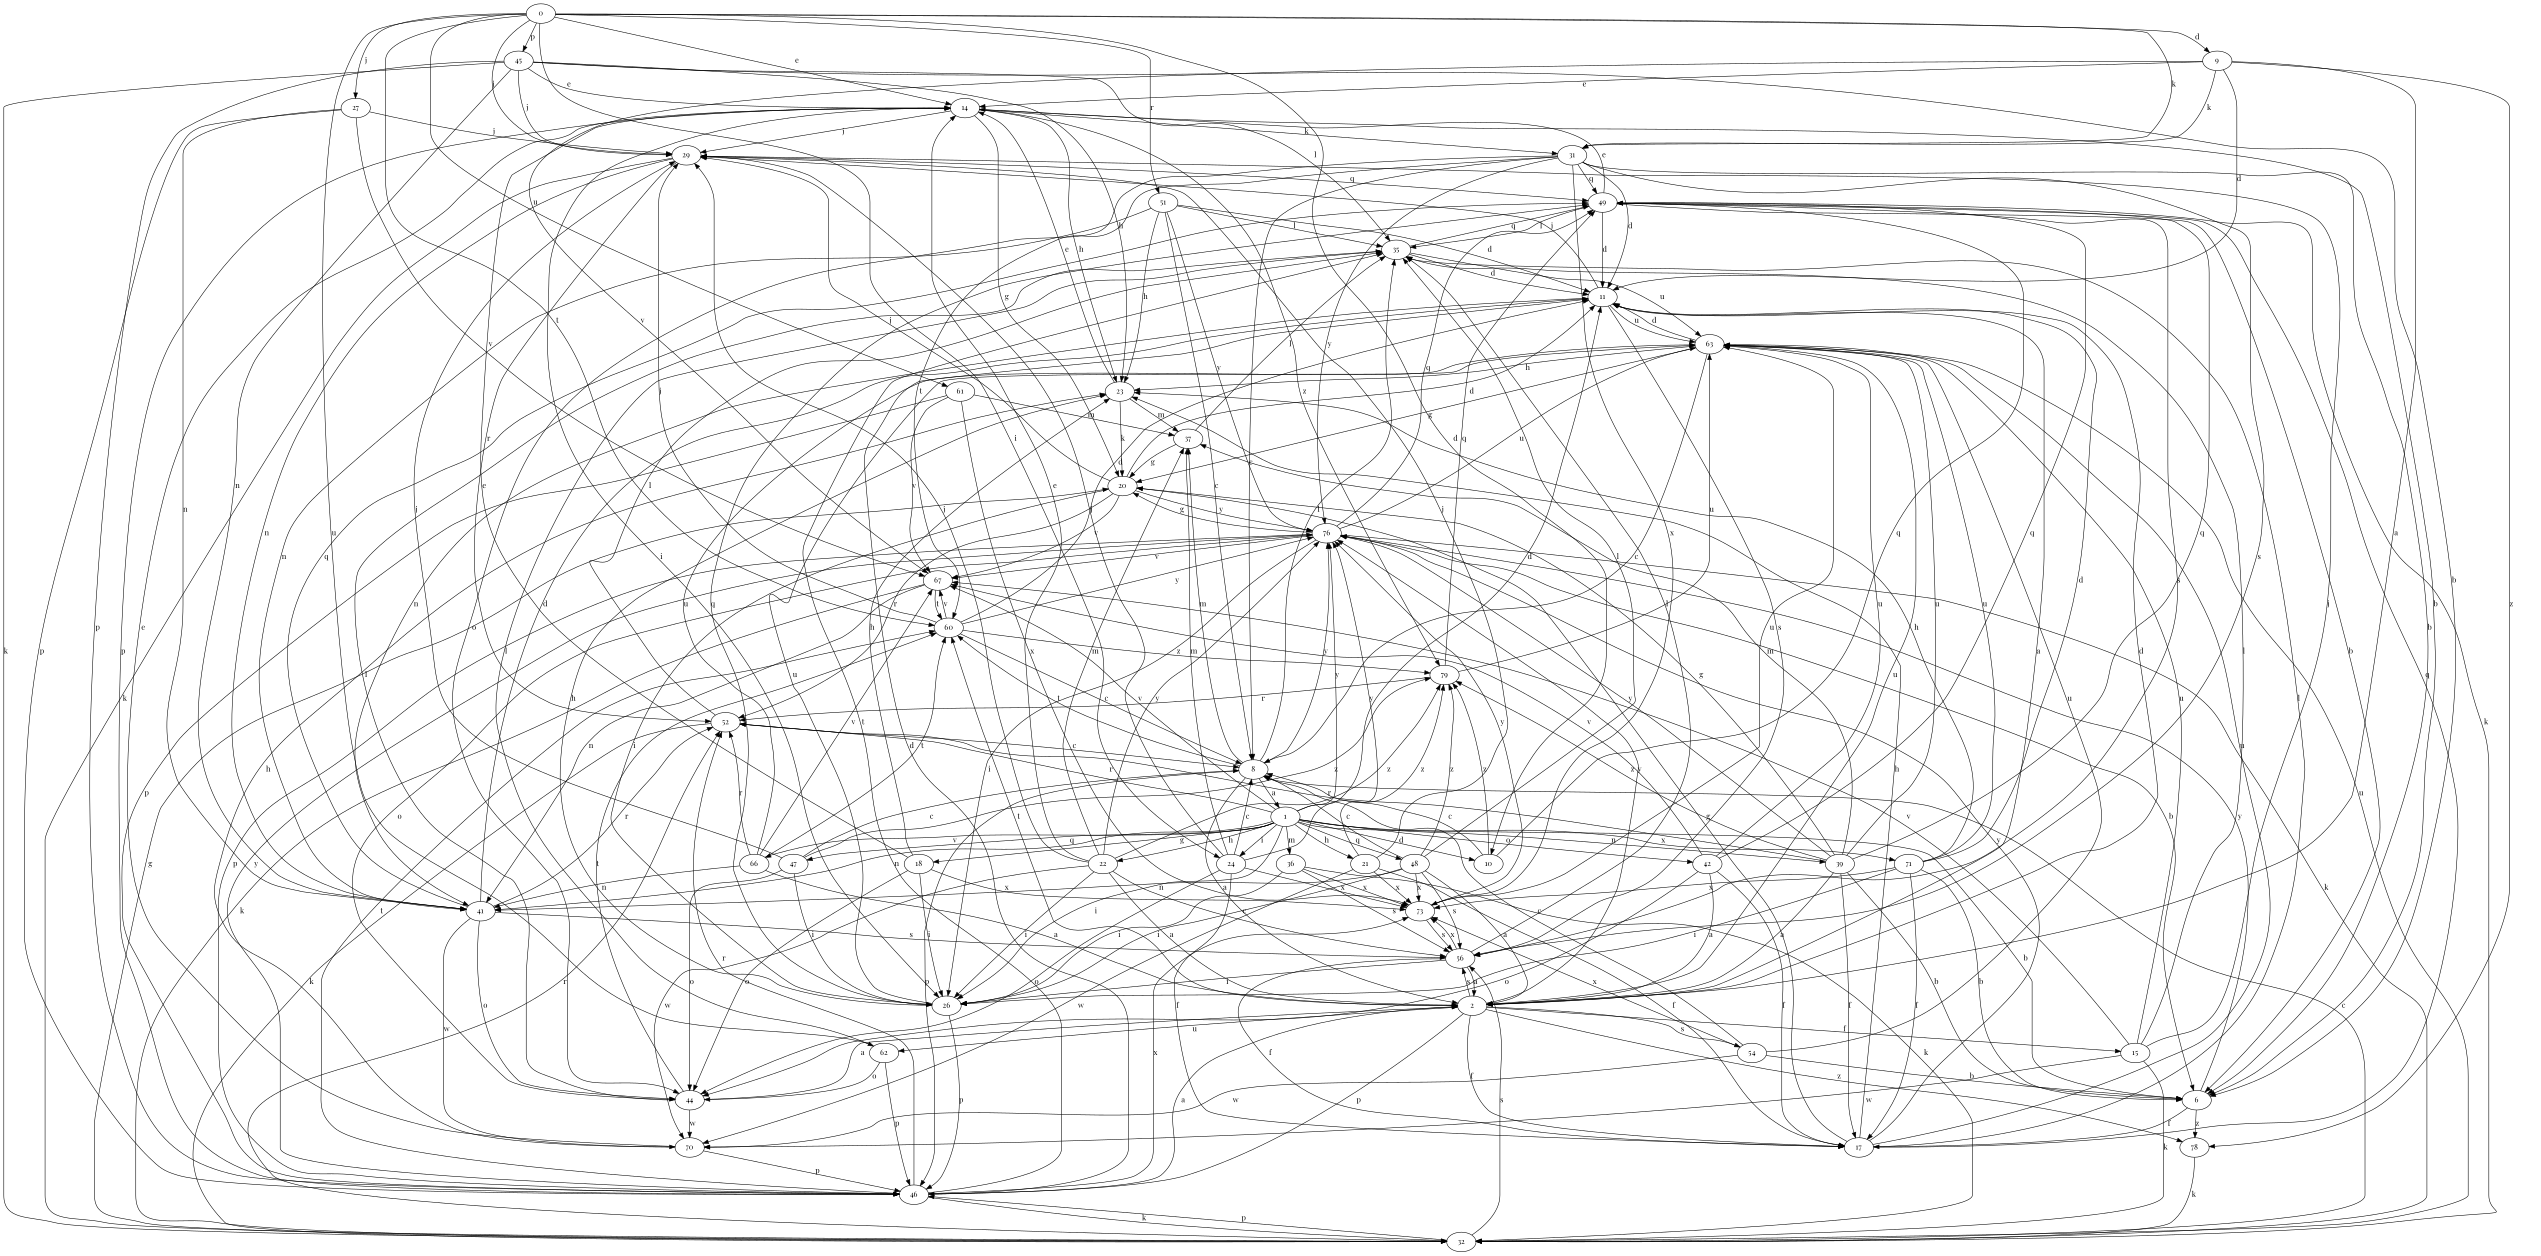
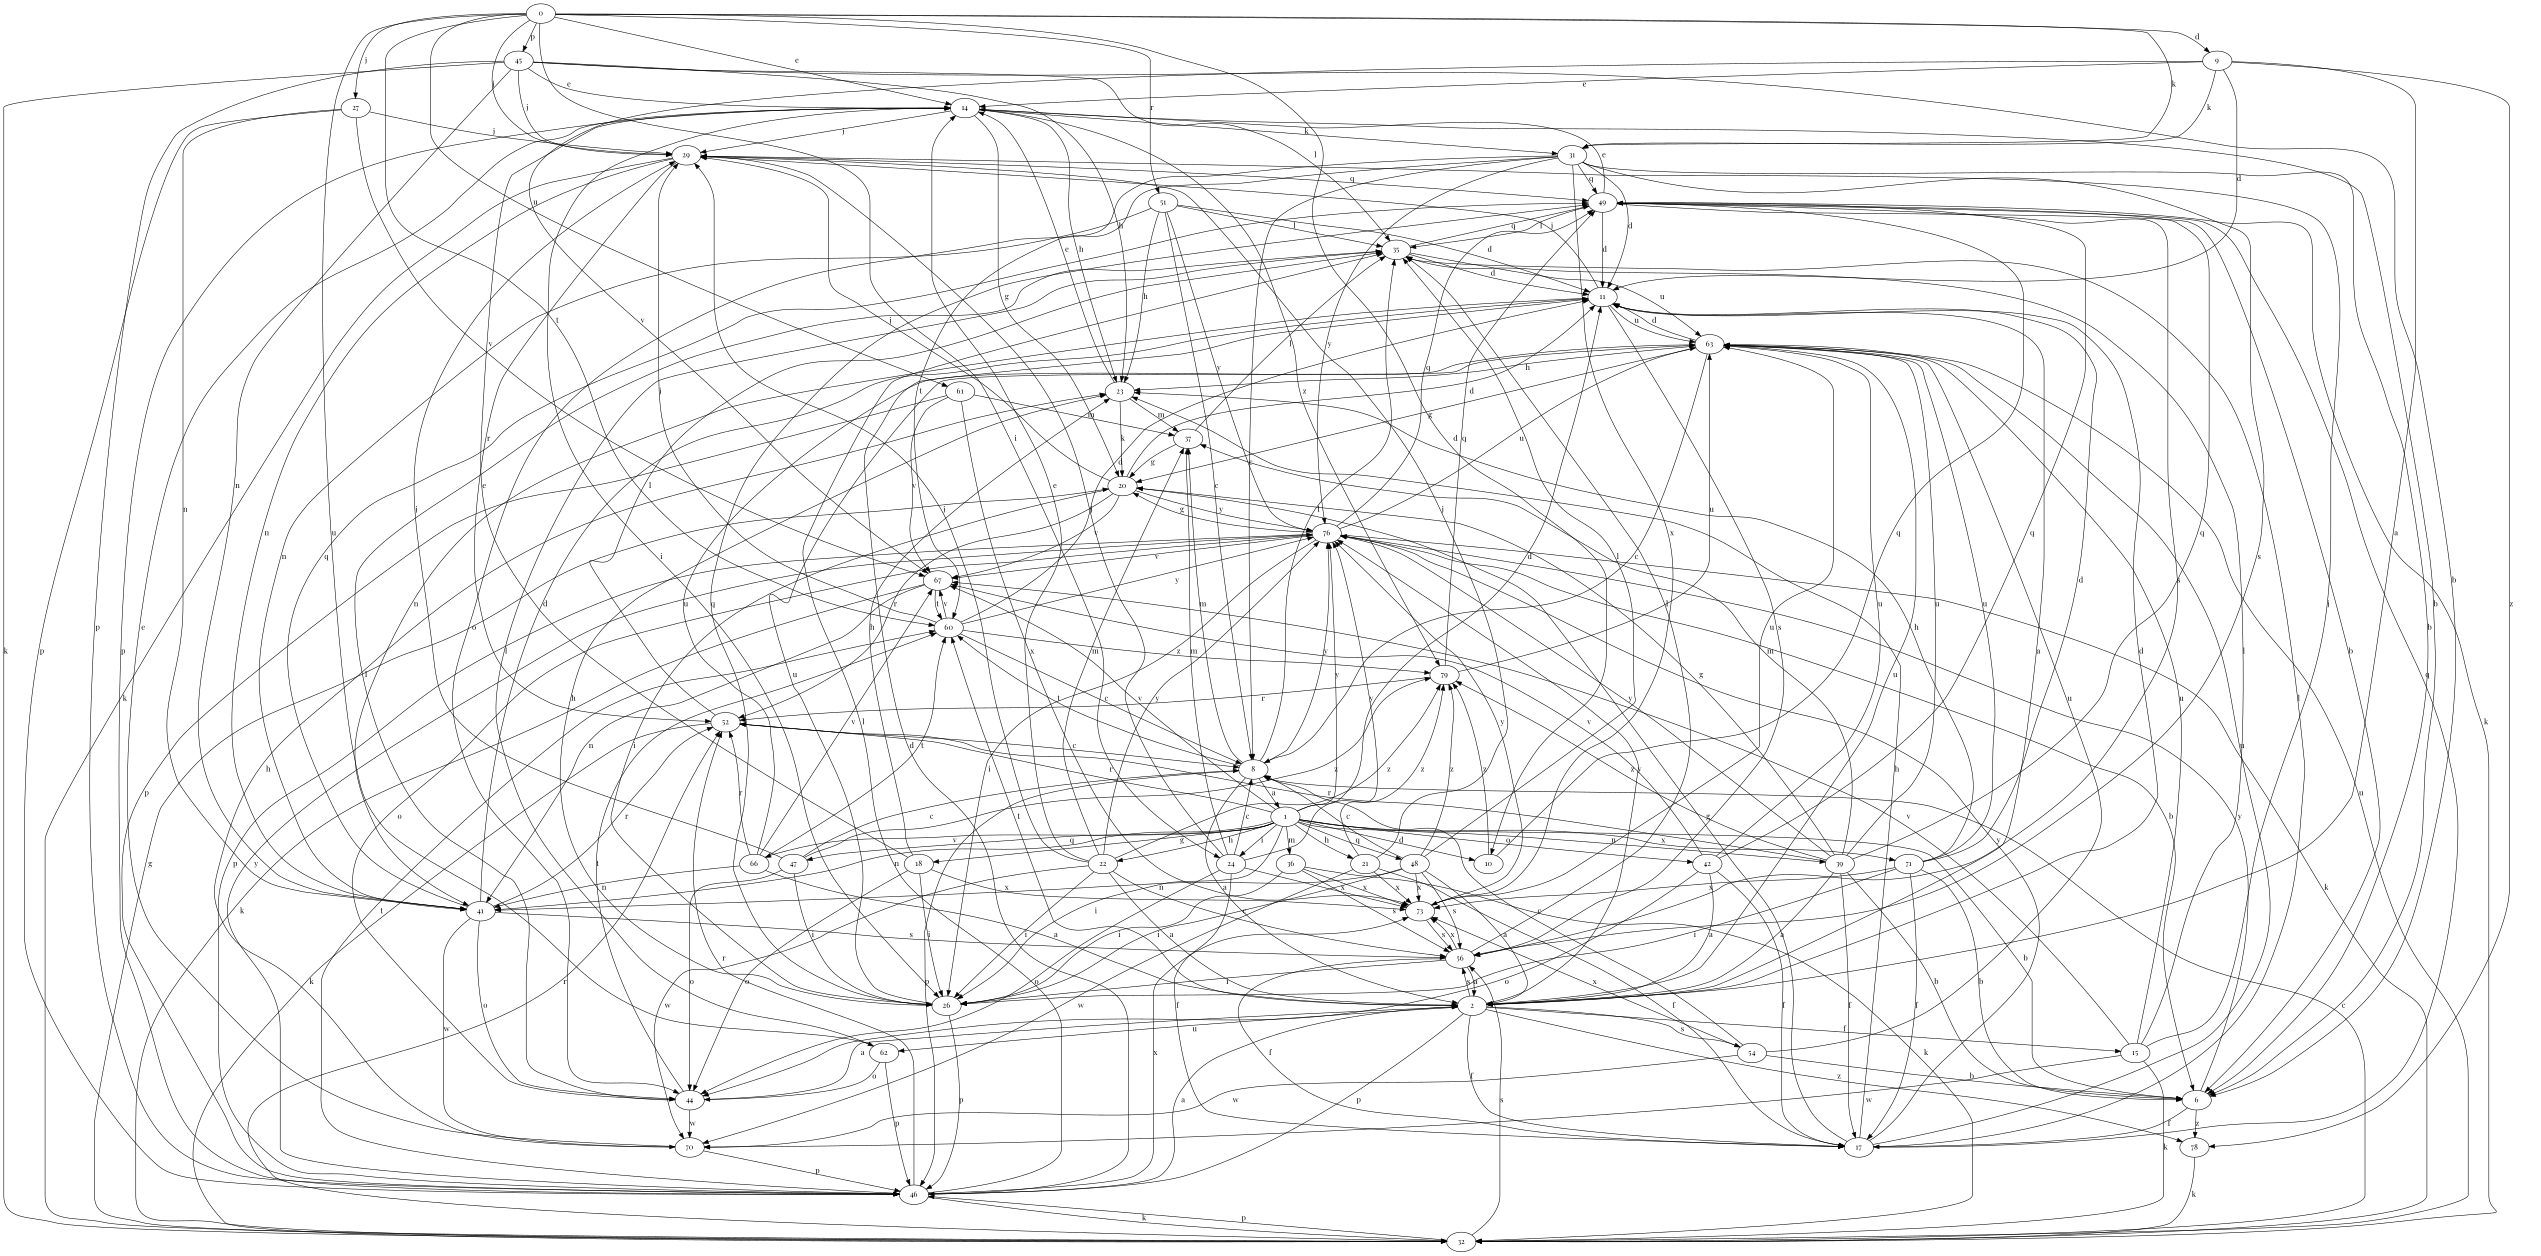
edge "46" -> "35": label "t" -> "l"
edge "10" -> "8": removed, label "c"
